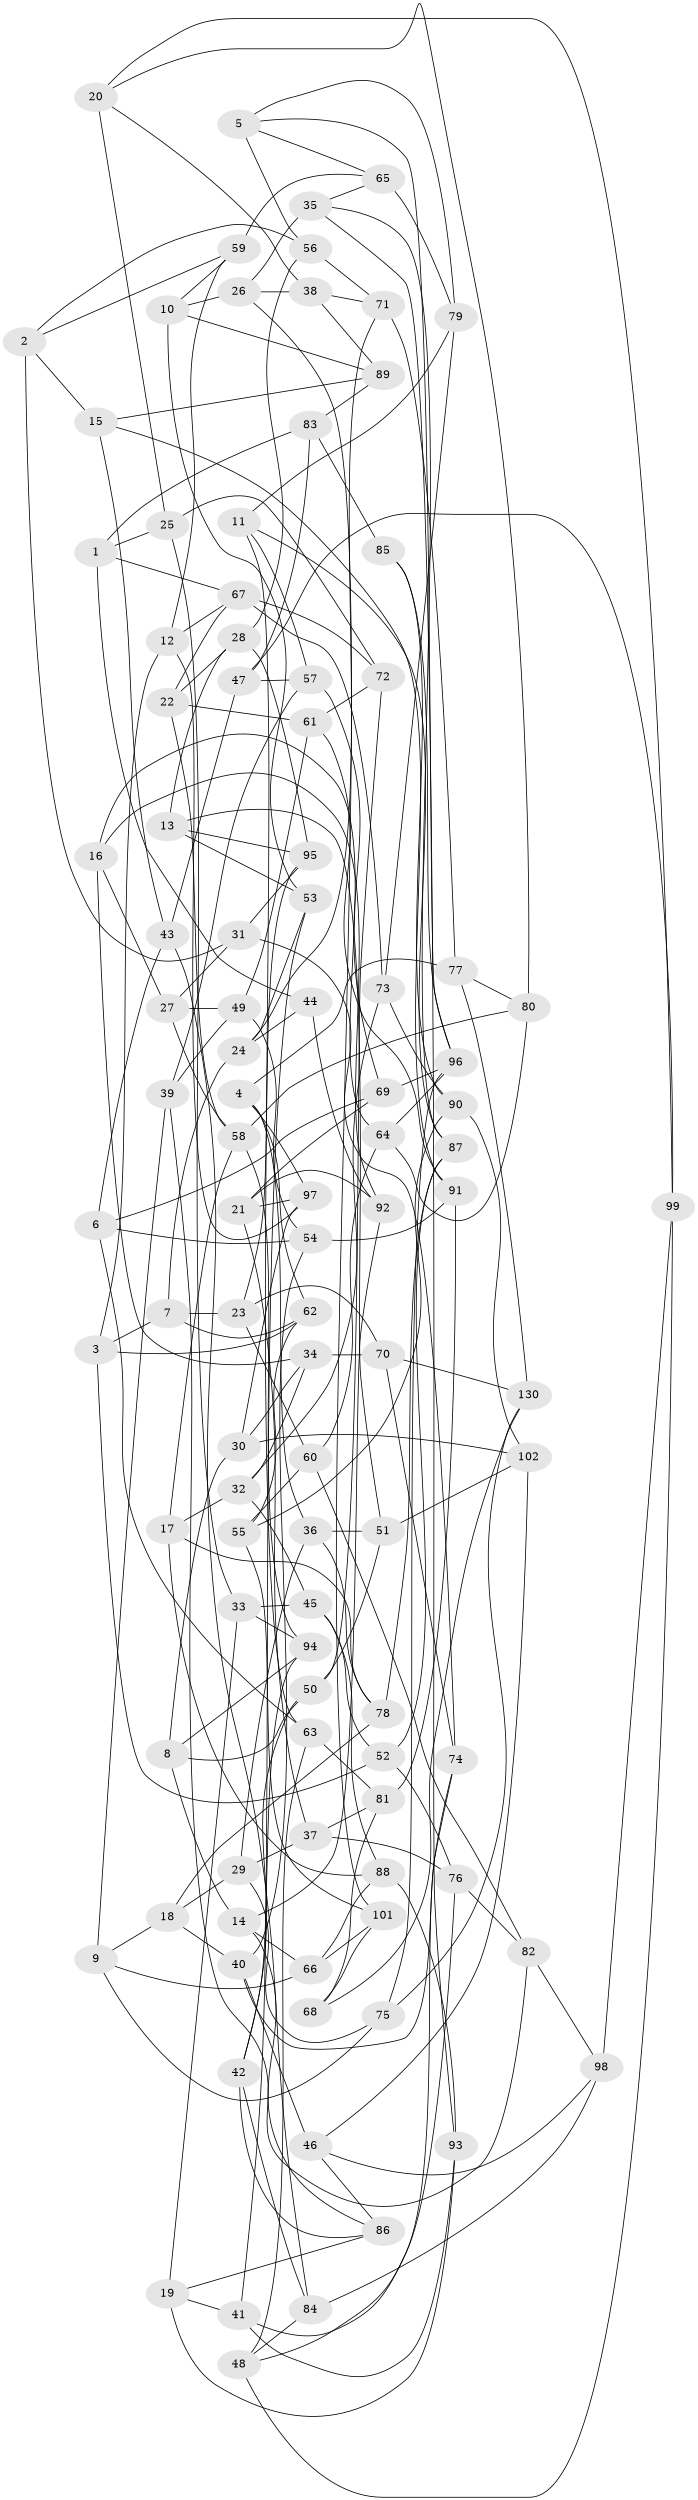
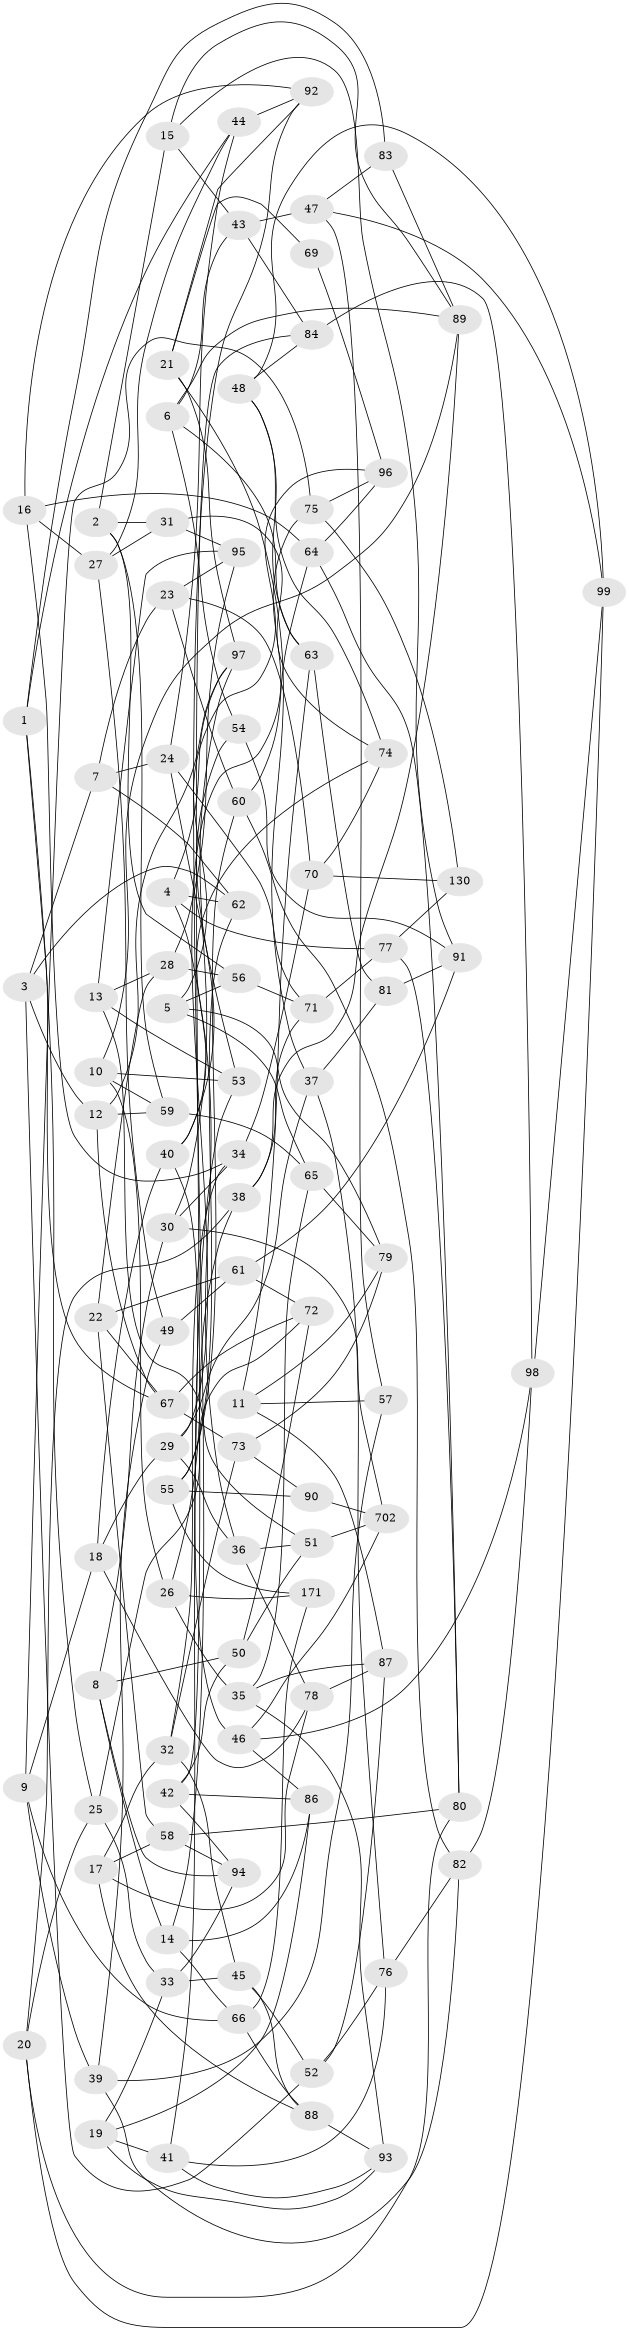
node "85": removed
edge "57" -- "69": removed
edge "27" -- "58": now "27" -- "44"
edge "49" -- "54": removed
edge "69" -- "6": now "89" -- "6"
node "102": label "102" -> "702"
node "101": label "101" -> "171"
node "68": removed
